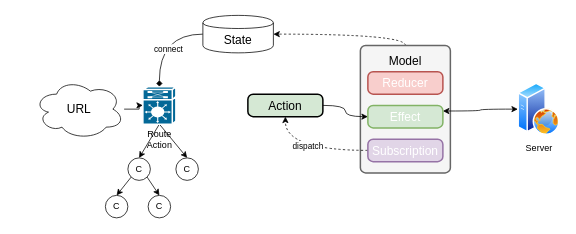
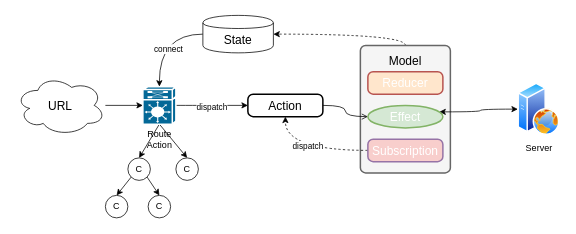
edge "State" -> "Route Action": arrowhead diamond -> classic
node "Reducer": fillcolor #f8cecc -> #ffe6cc
edge "Route Action" -> "Action": added, label "dispatch"
node "Action": fillcolor #d5e8d4 -> #ffffff
node "URL": moved (79, 109) -> (60, 105)
edge "Action" -> "Effect": arrowhead classic -> open
node "Effect": shape rounded rectangle -> ellipse
node "Subscription": fillcolor #e1d5e7 -> #f8cecc
